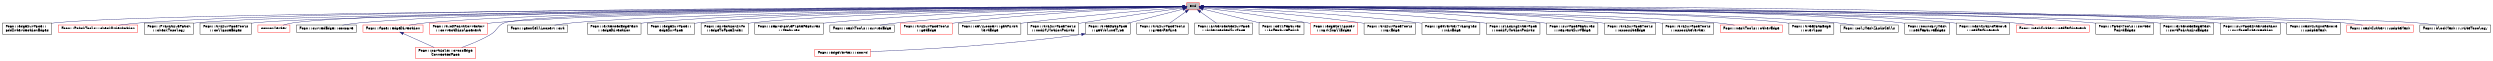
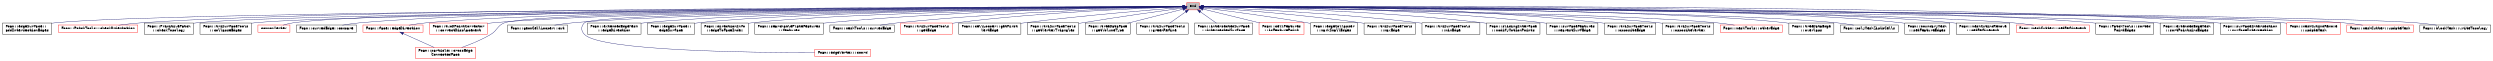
node "Foam::triSurfaceTools ::modifyMotionPoints": label "Foam::triSurfaceTools ::modifyMotionPoints" -> "Foam::triSurfaceTools ::getVertexTriangles"
node "Foam::cellFeatures ::isFeaturePoint": color black -> red
node "Foam::edgeCollapser ::markSmallEdges": color red -> black
node "Foam::getVertexTriangles ::minEdge": label "Foam::getVertexTriangles ::minEdge" -> "Foam::triSurfaceTools ::minEdge"
node "Foam::meshCutAndRemove ::updateMesh": color black -> red
edge "Foam::edgeVertex::coord" -> "Foam::treeDataFace ::getVolumeType": now "Foam::edgeVertex::coord" -> "end"
